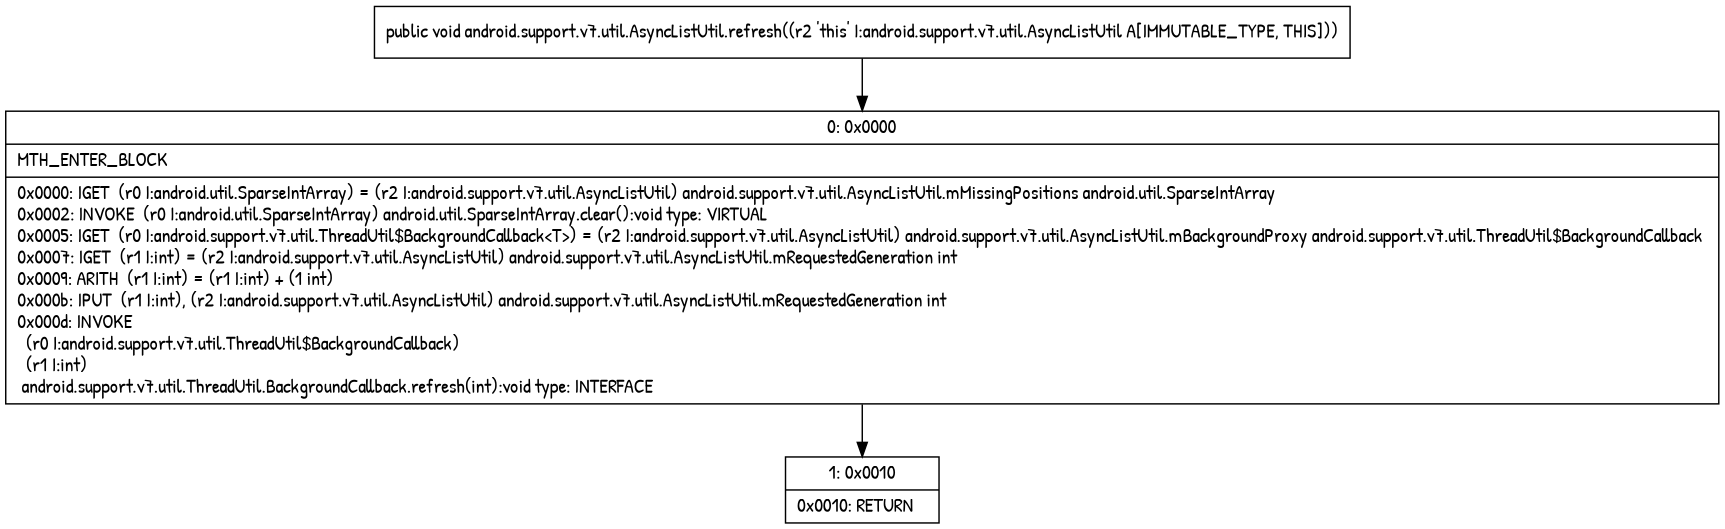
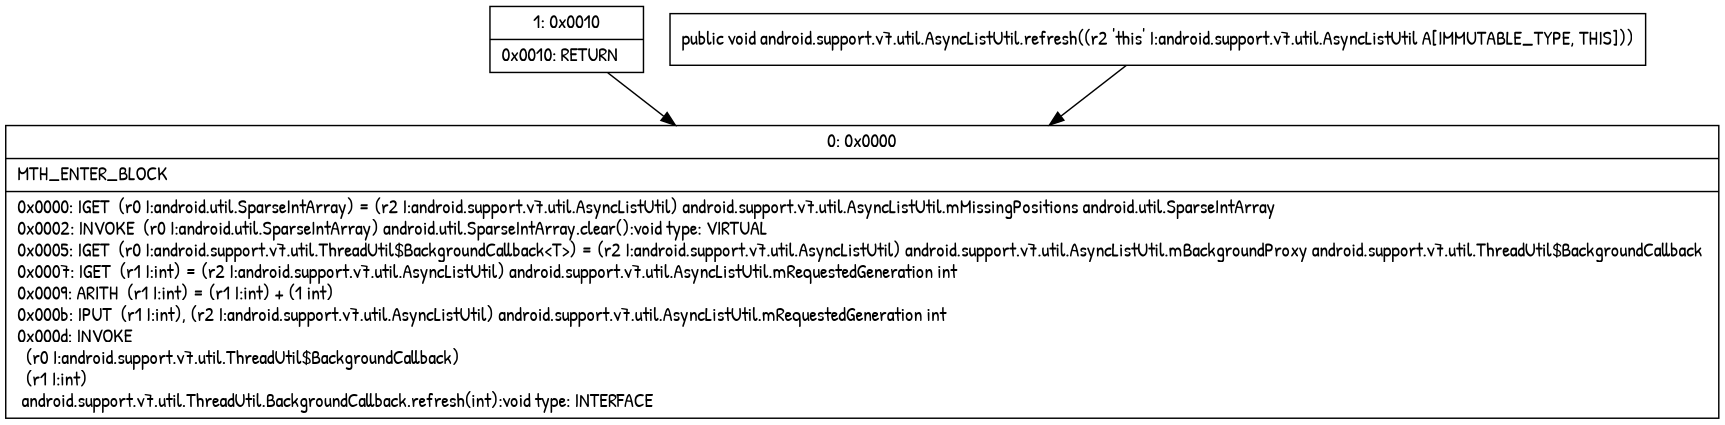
edge "0: 0x0000" -> "1: 0x0010": reversed
